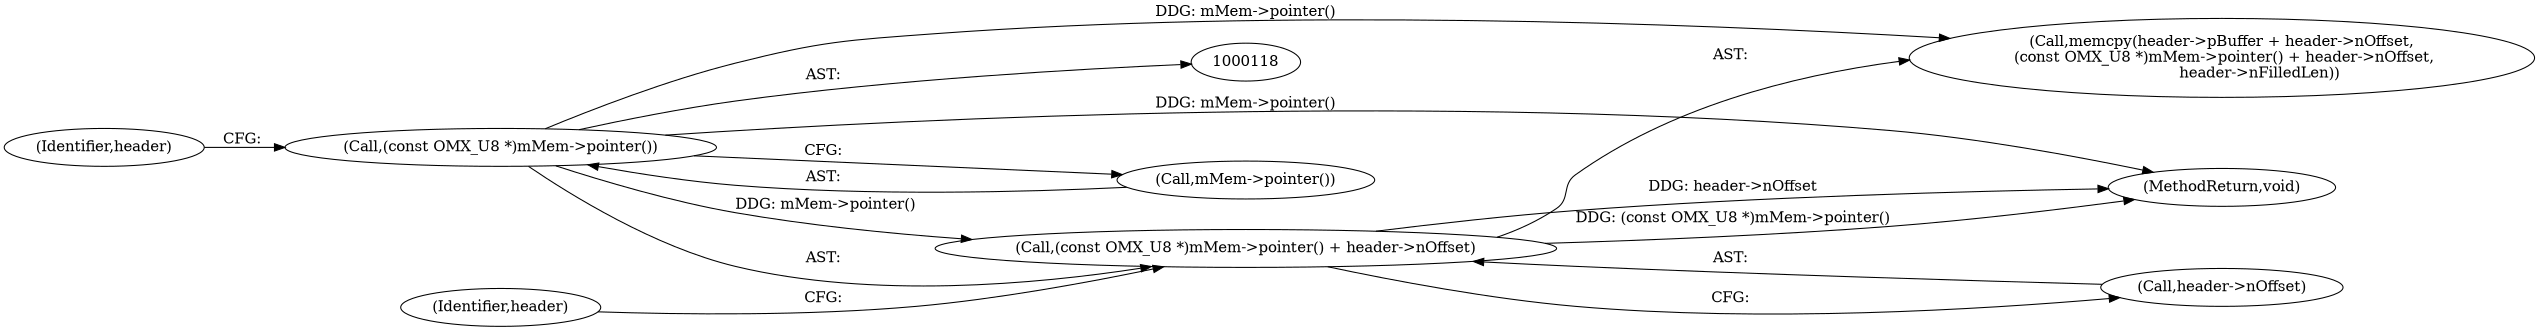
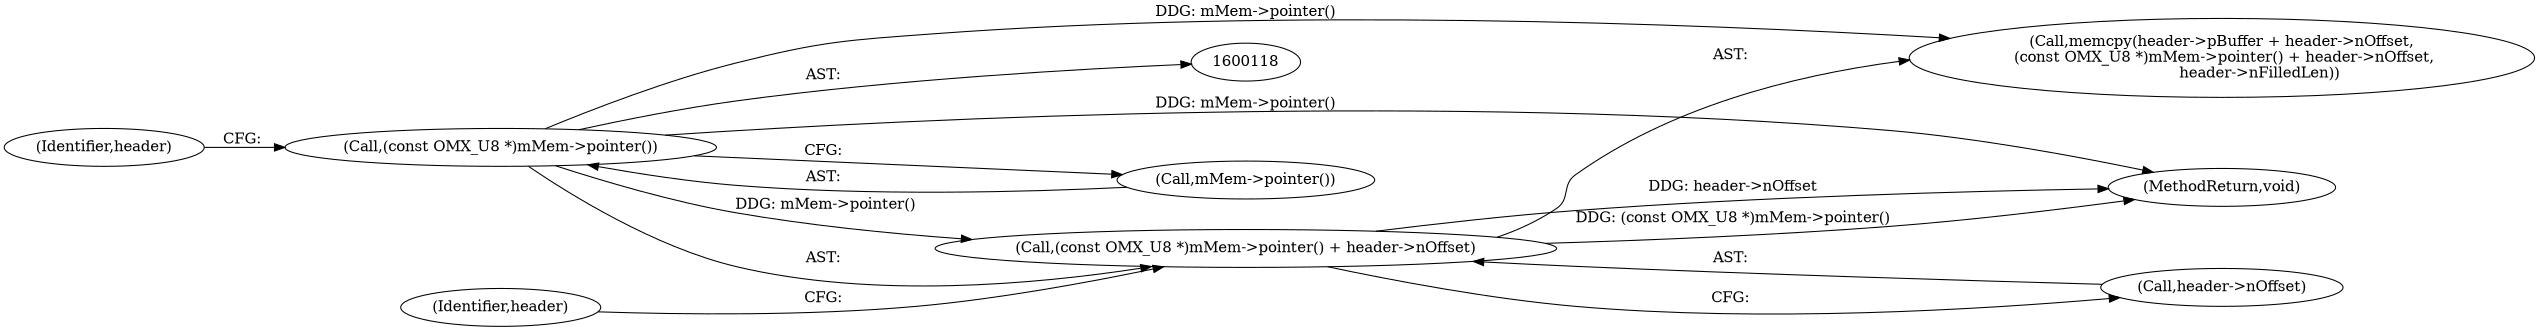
node "1000118": label "1000118" -> "1600118"
